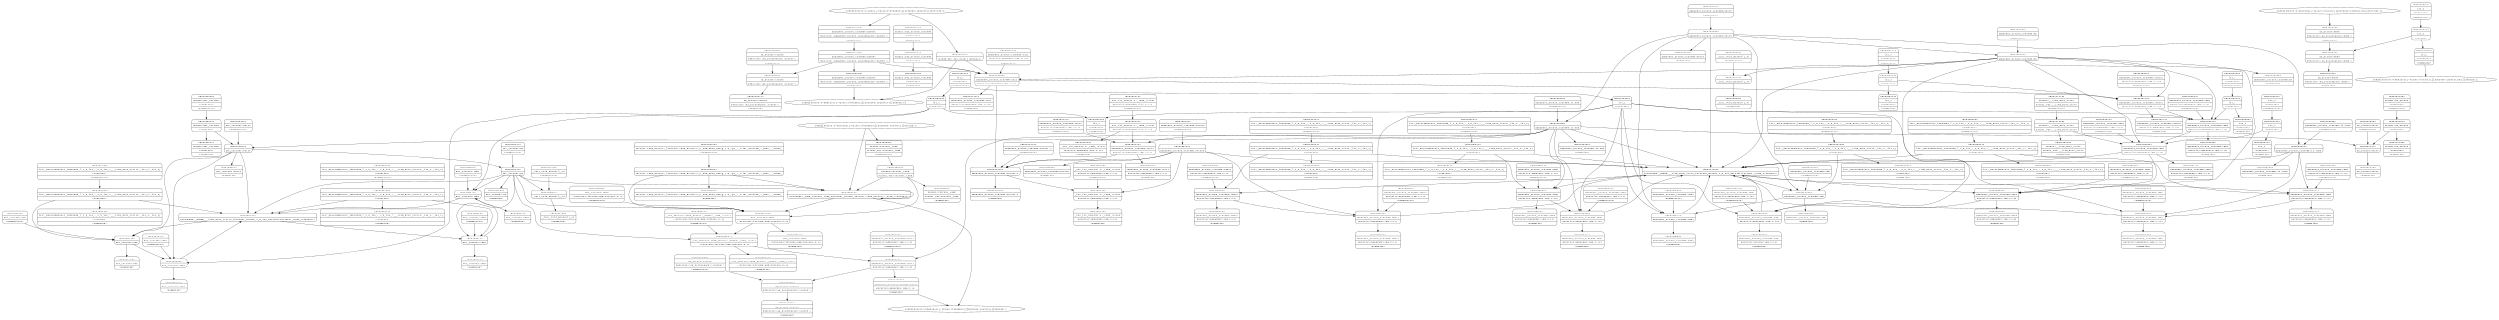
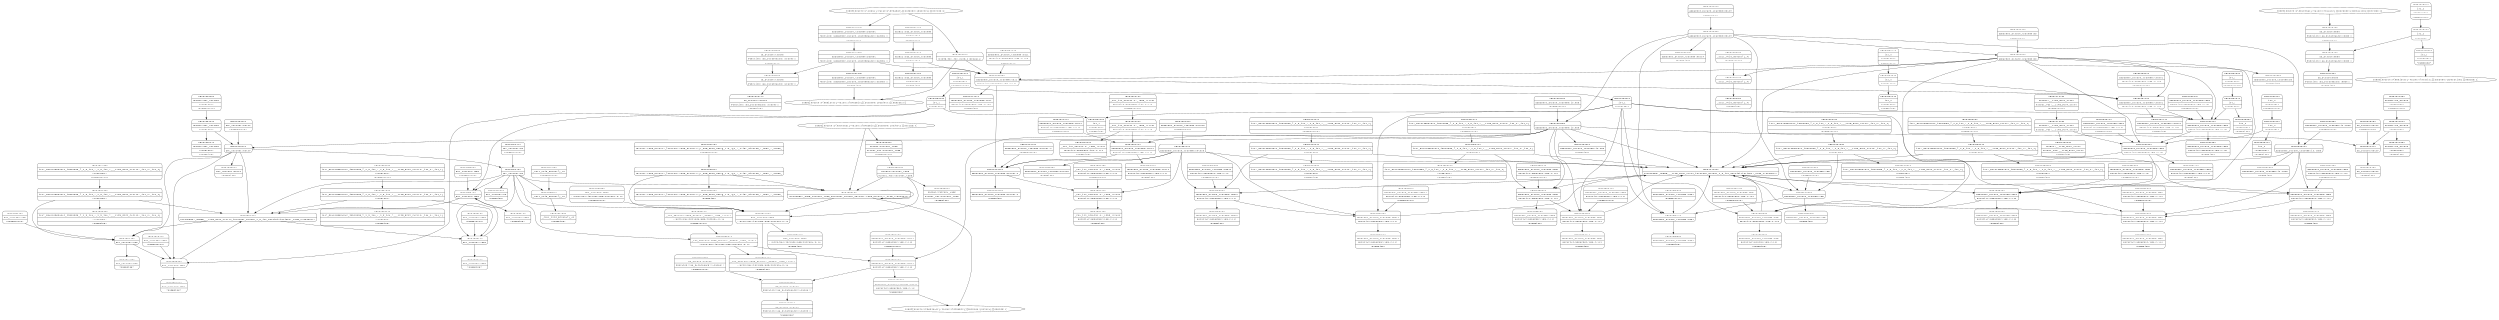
edge "CE0x3ab1ed0" -> "CE0x4639ef0": added
edge "CE0x3ab0cc0" -> "CE0x3acfb60": added
edge "CE0x3ac5b90" -> "CE0x3aafe70": now "CE0x3ac5b90" -> "CE0x3ab0100"
